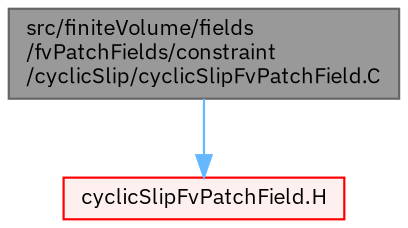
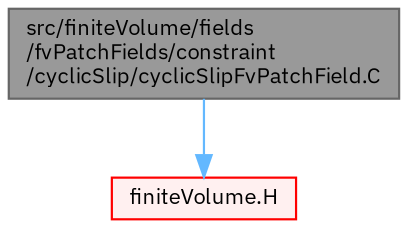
node "cyclicSlipFvPatchField.H": label "cyclicSlipFvPatchField.H" -> "finiteVolume.H"
